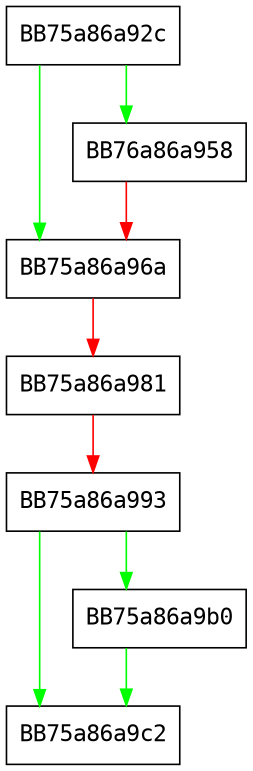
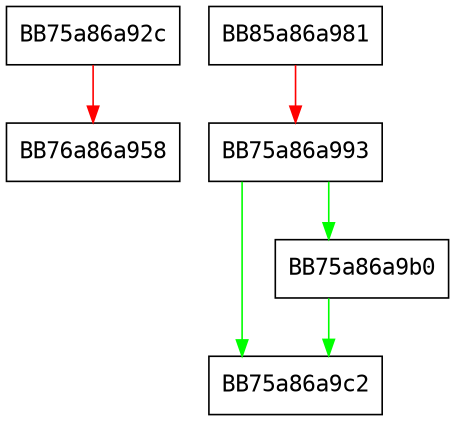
edge "BB75a86a92c" -> "BB76a86a958": color green -> red
node "BB75a86a96a": removed
node "BB75a86a981": label "BB75a86a981" -> "BB85a86a981"
